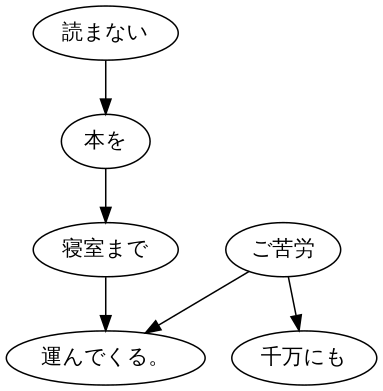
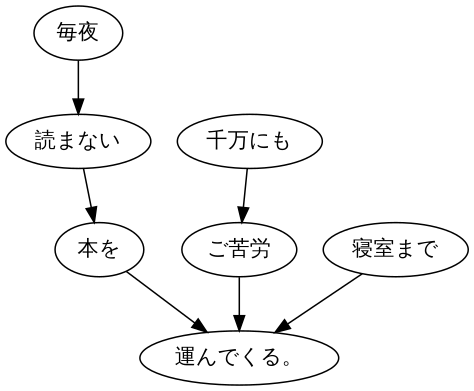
node "毎夜": added
edge "本を" -> "寝室まで": now "本を" -> "運んでくる。"
edge "ご苦労" -> "千万にも": reversed
